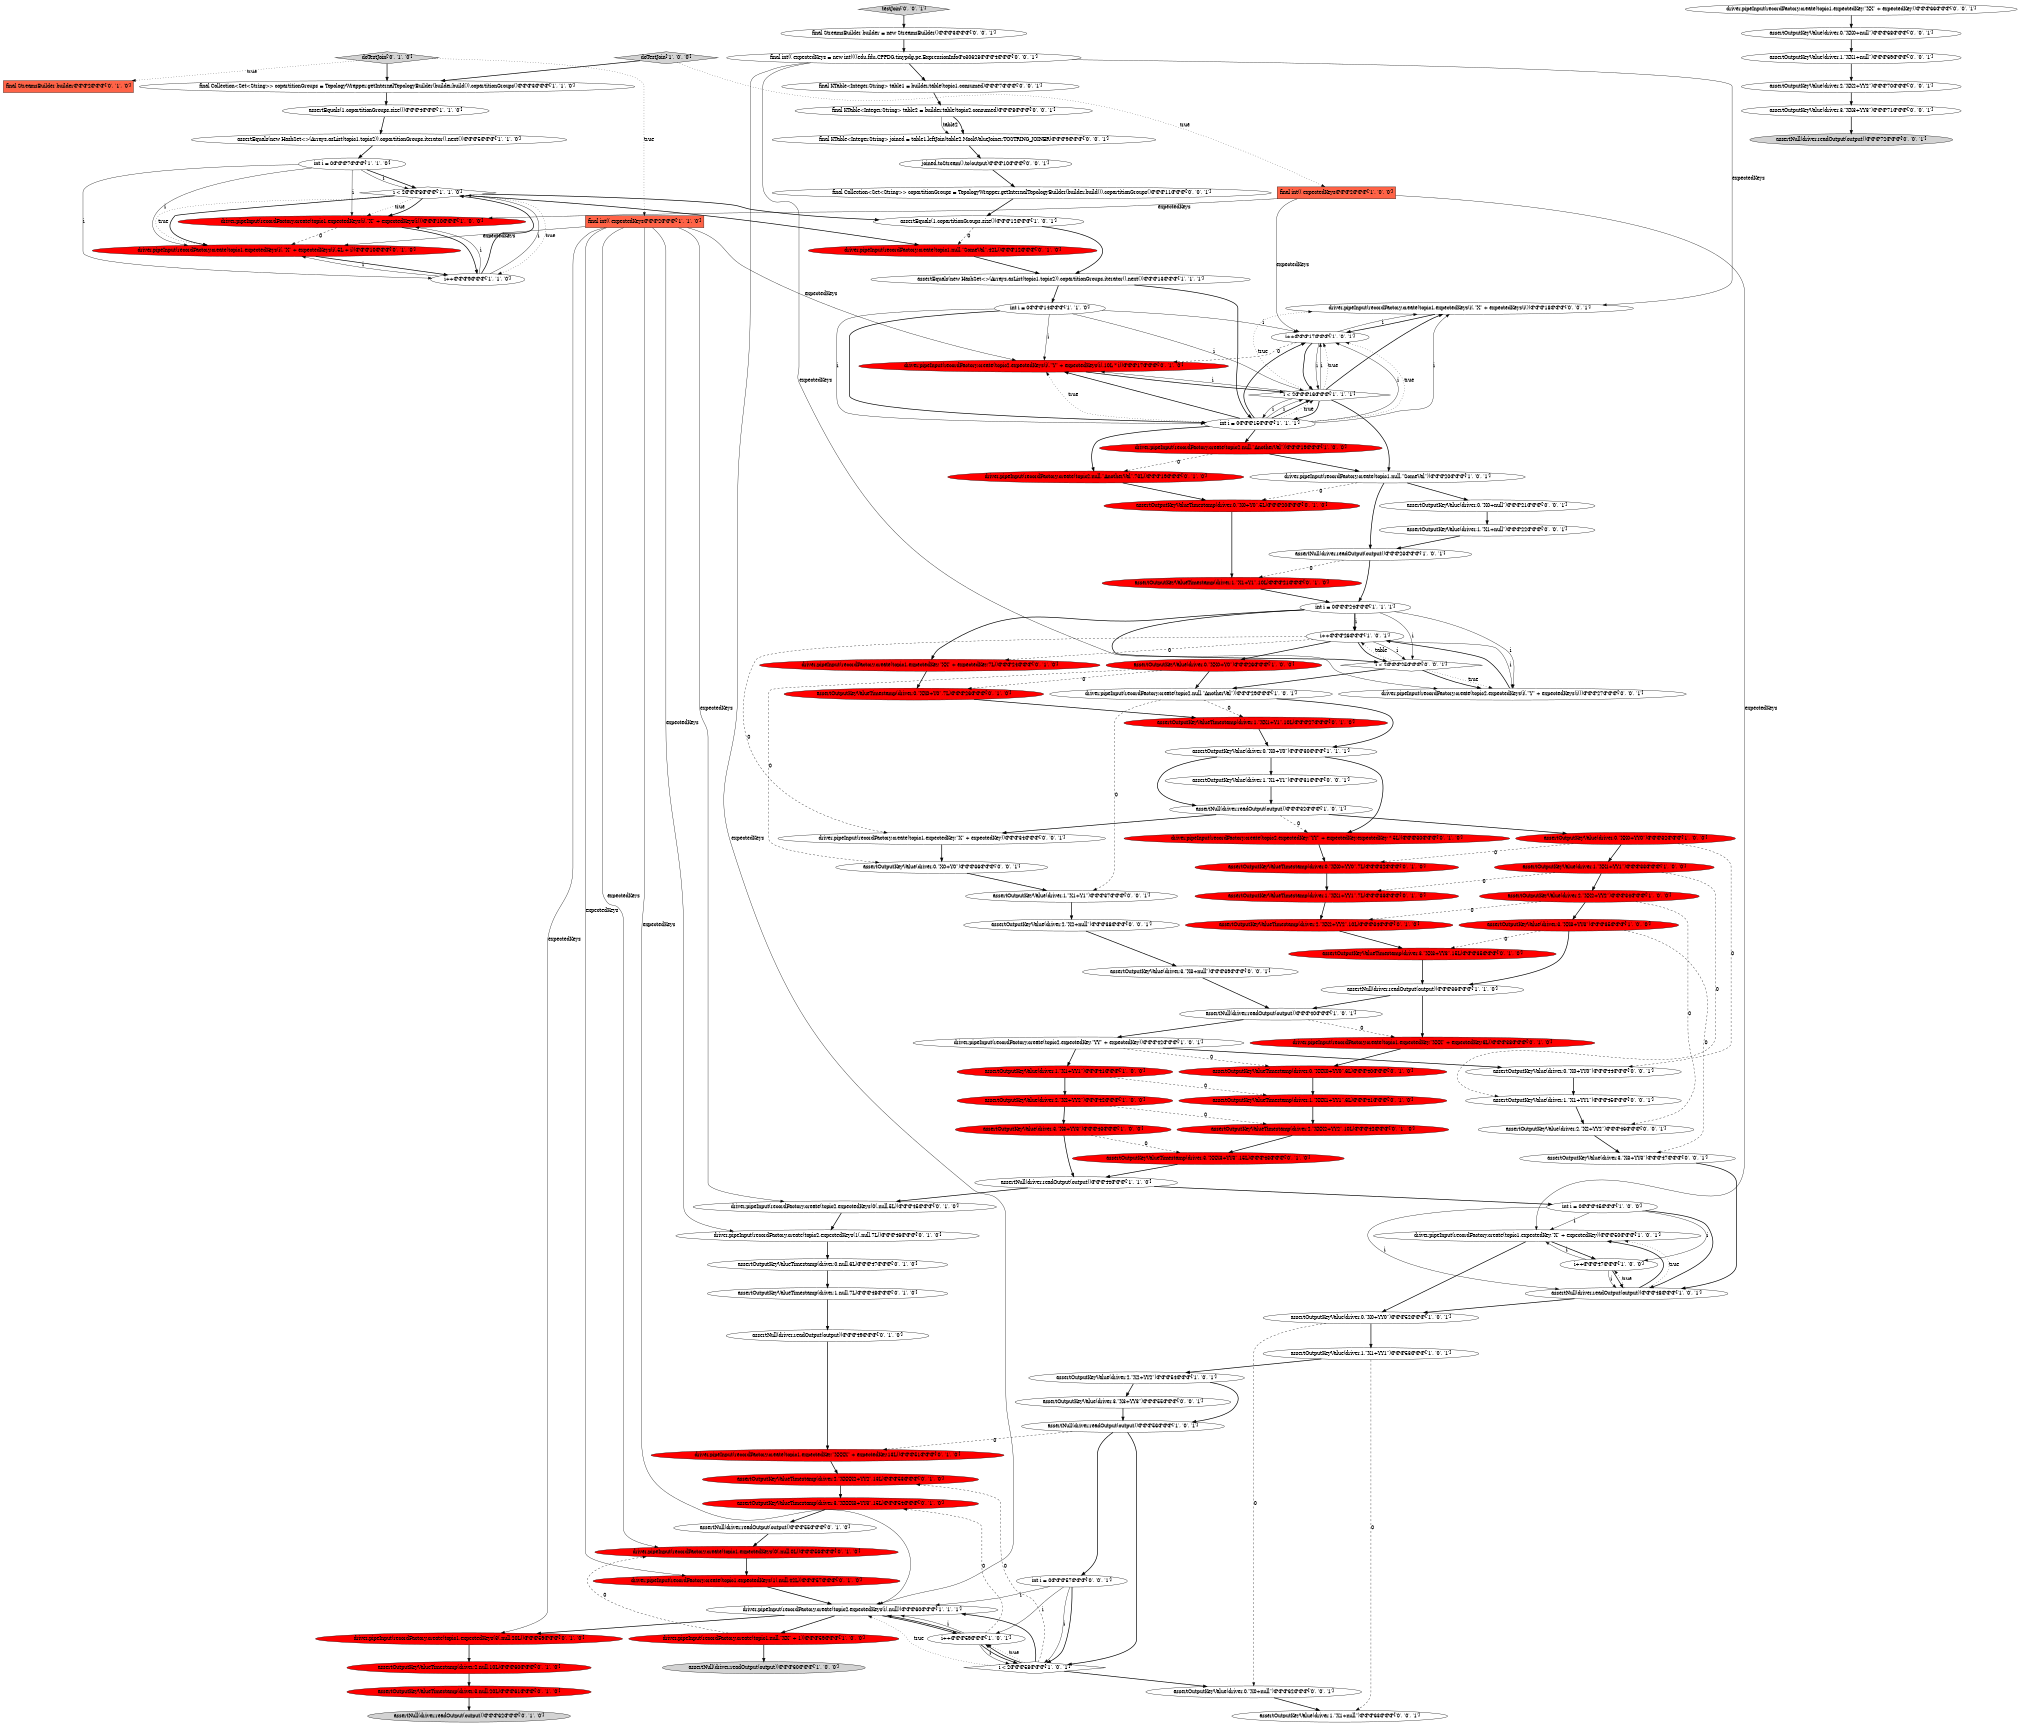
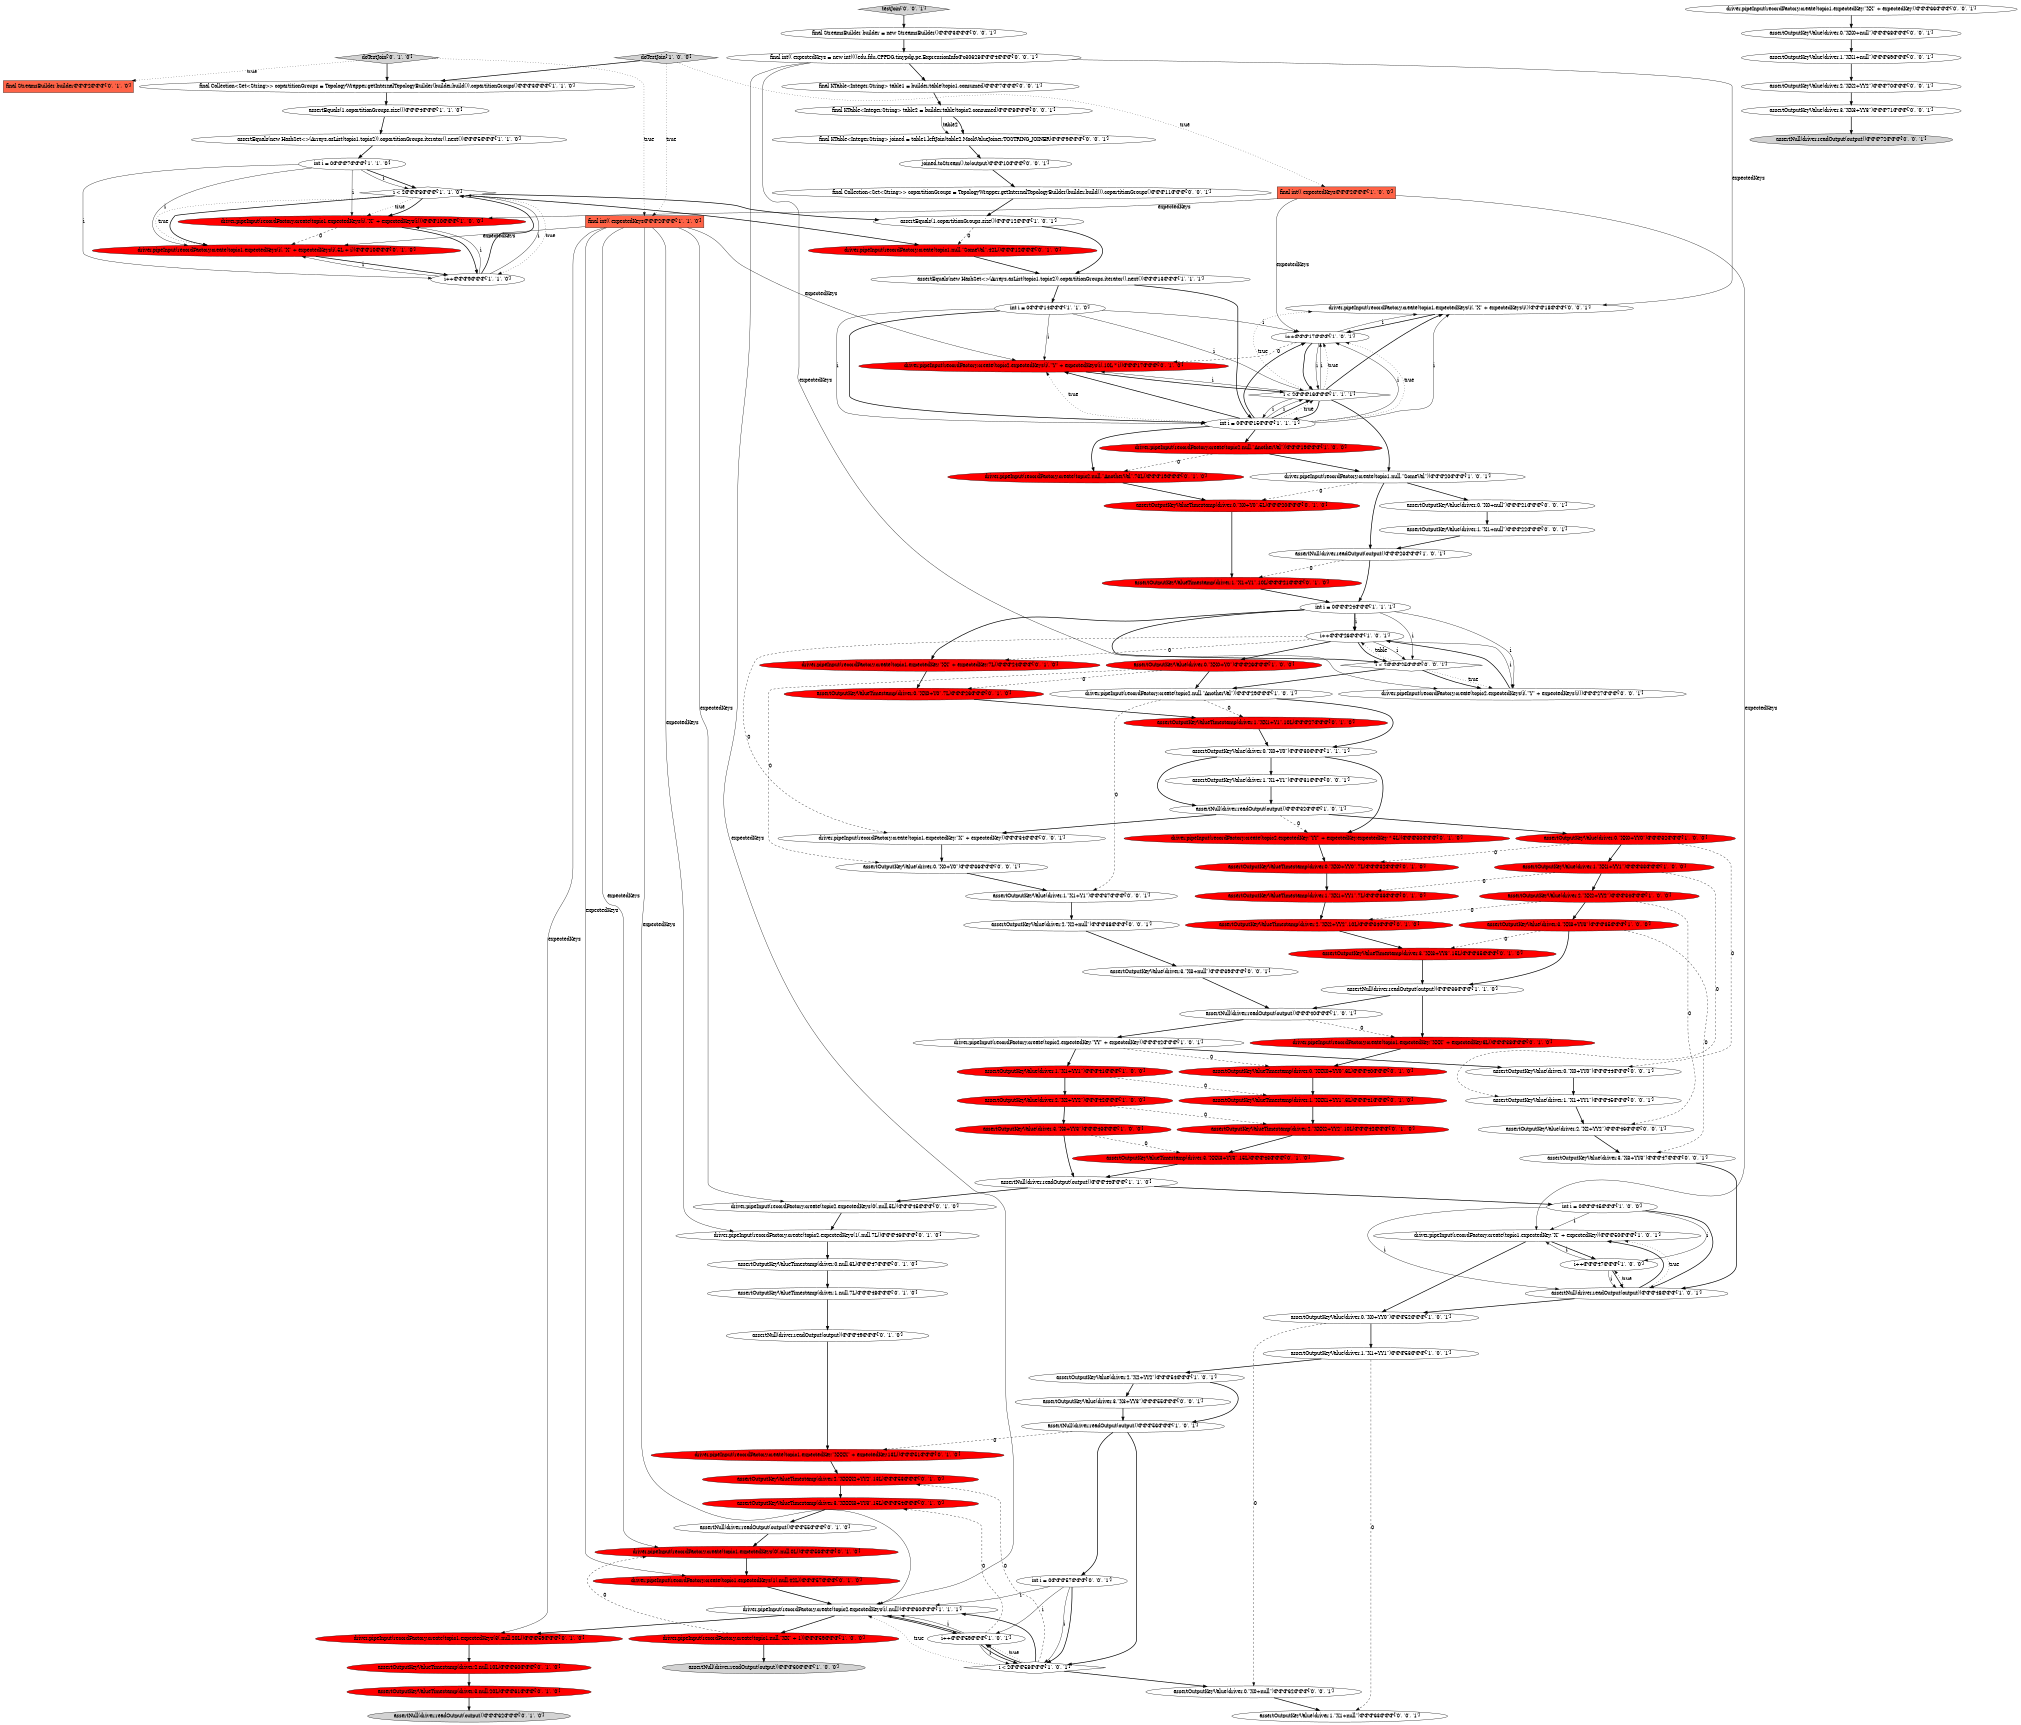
edge "doTestJoin['1', '0', '0']" -> "final int(( expectedKeys@@@2@@@['1', '1', '0']": added, label "true"
